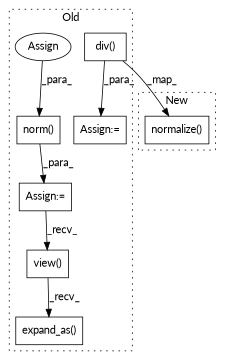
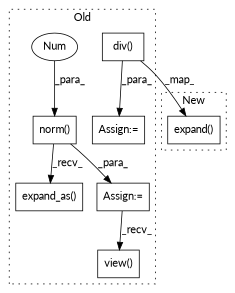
node "Assign": label "Assign" -> "Num"
node "normalize()": label "normalize()" -> "expand()"
edge "view()" -> "expand_as()": now "norm()" -> "expand_as()"
